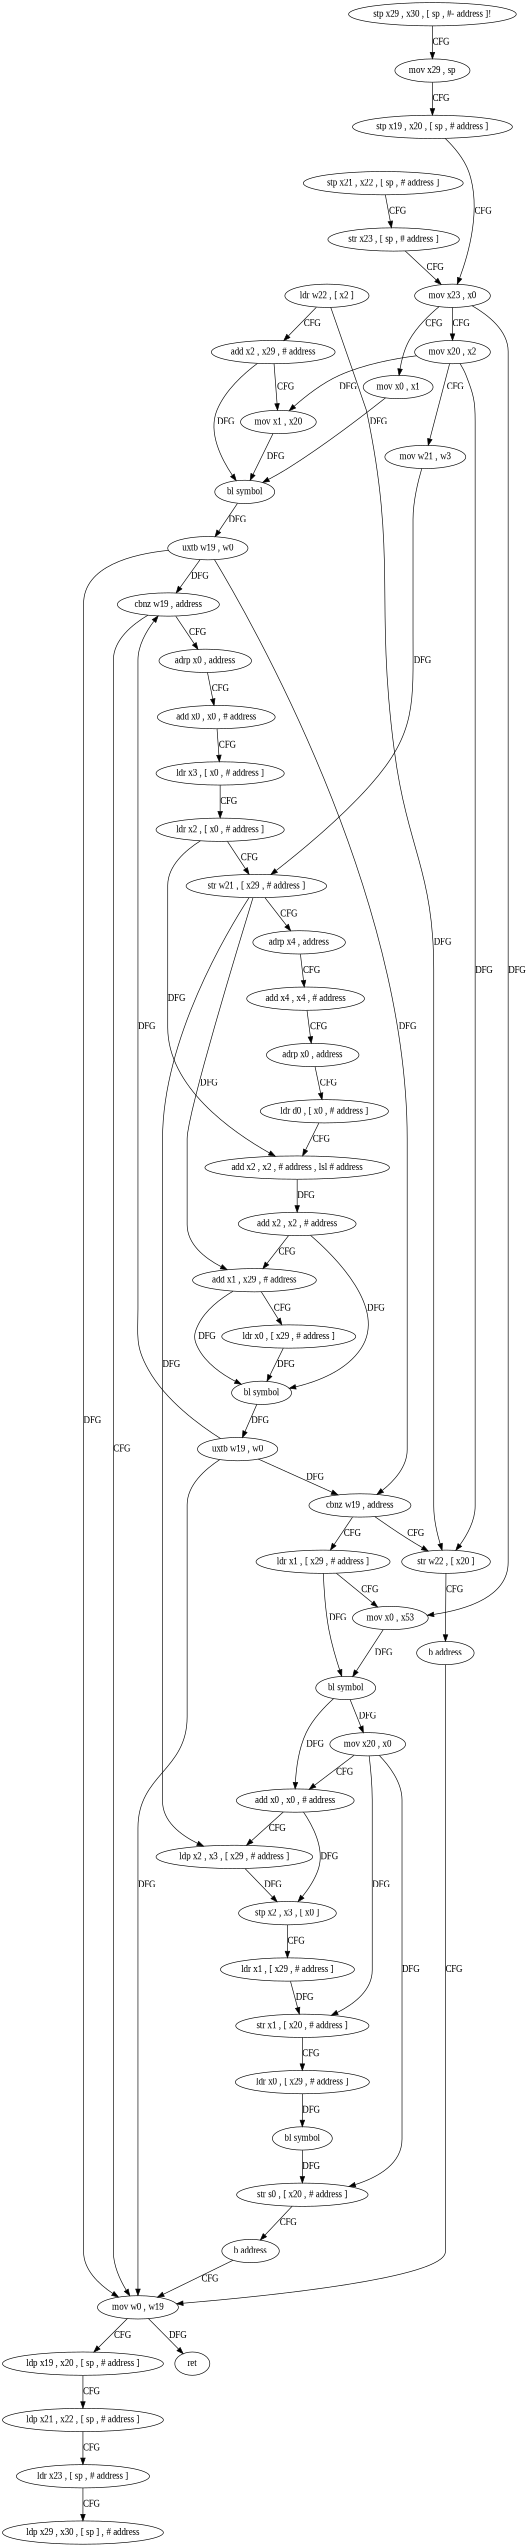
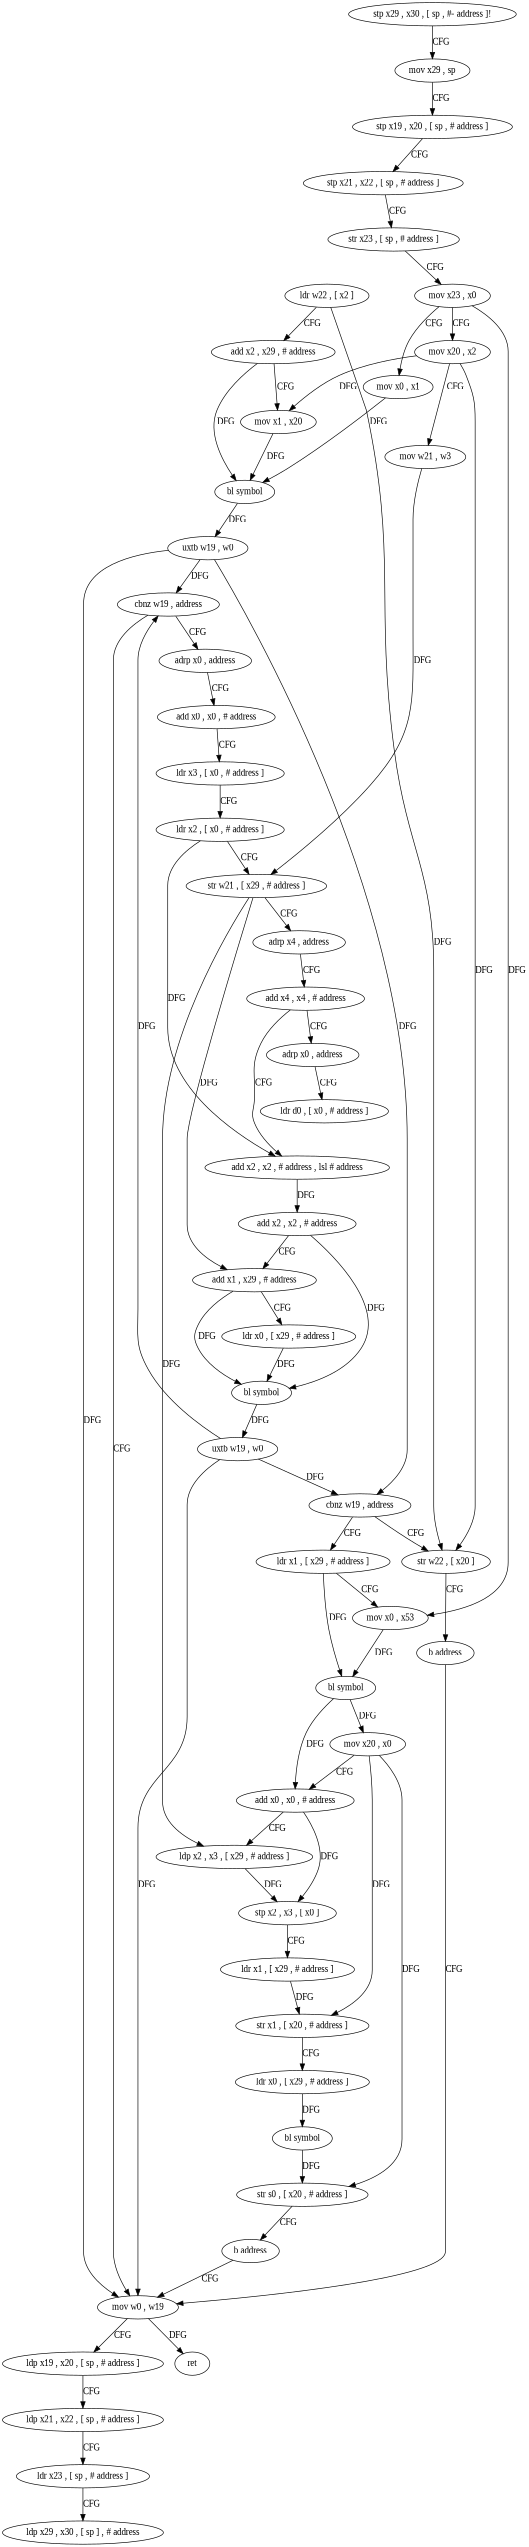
edge "stp x19 , x20 , [ sp , # address ]" -> "mov x23 , x0": now "stp x19 , x20 , [ sp , # address ]" -> "stp x21 , x22 , [ sp , # address ]"
edge "ldr d0 , [ x0 , # address ]" -> "add x2 , x2 , # address , lsl # address": now "add x4 , x4 , # address" -> "add x2 , x2 , # address , lsl # address"
